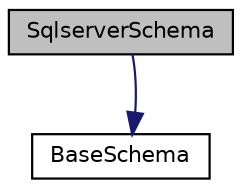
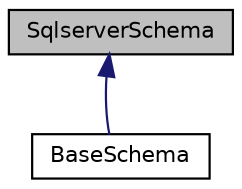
edge "SqlserverSchema" -> "BaseSchema": reversed
